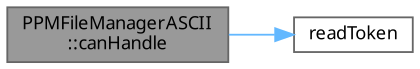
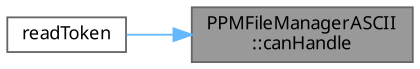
edge "PPMFileManagerASCII ::canHandle" -> "readToken": reversed
